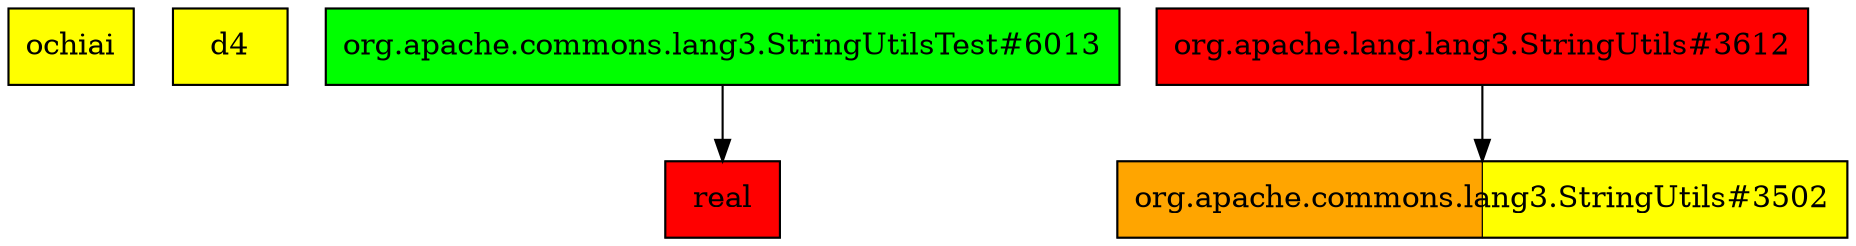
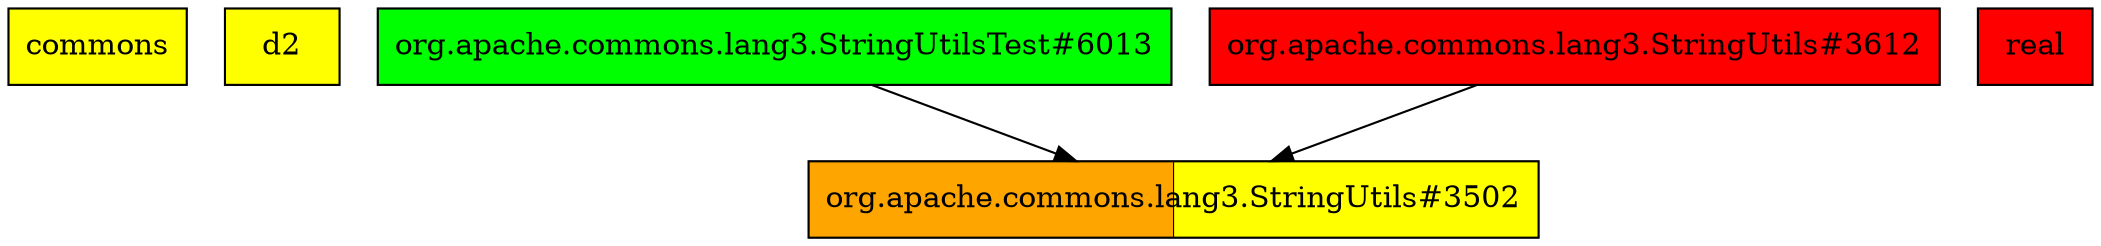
node "ochiai": label "ochiai" -> "commons"
node "d4": label "d4" -> "d2"
node "org.apache.lang.lang3.StringUtils#3612": label "org.apache.lang.lang3.StringUtils#3612" -> "org.apache.commons.lang3.StringUtils#3612"
edge "org.apache.commons.lang3.StringUtilsTest#6013" -> "real": now "org.apache.commons.lang3.StringUtilsTest#6013" -> "org.apache.commons.lang3.StringUtils#3502"
